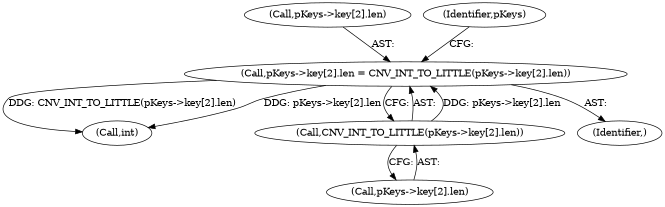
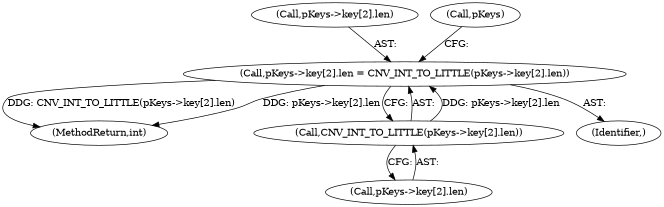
node "(Identifier,pKeys)": label "(Identifier,pKeys)" -> "(Call,pKeys)"
node "(Call,int)": label "(Call,int)" -> "(MethodReturn,int)"
